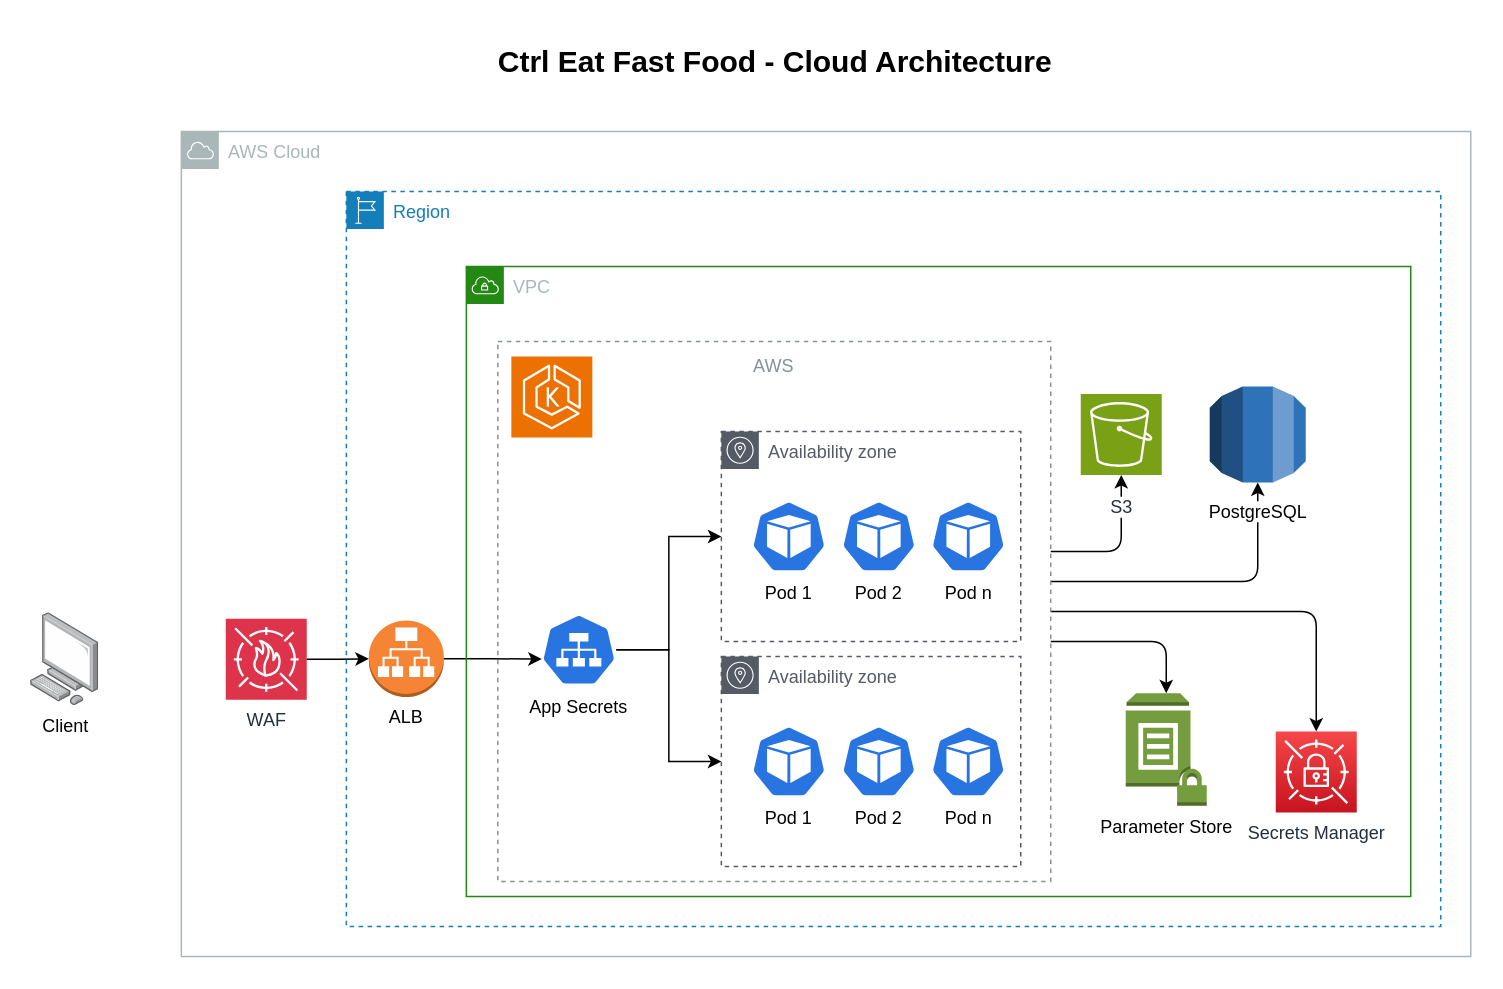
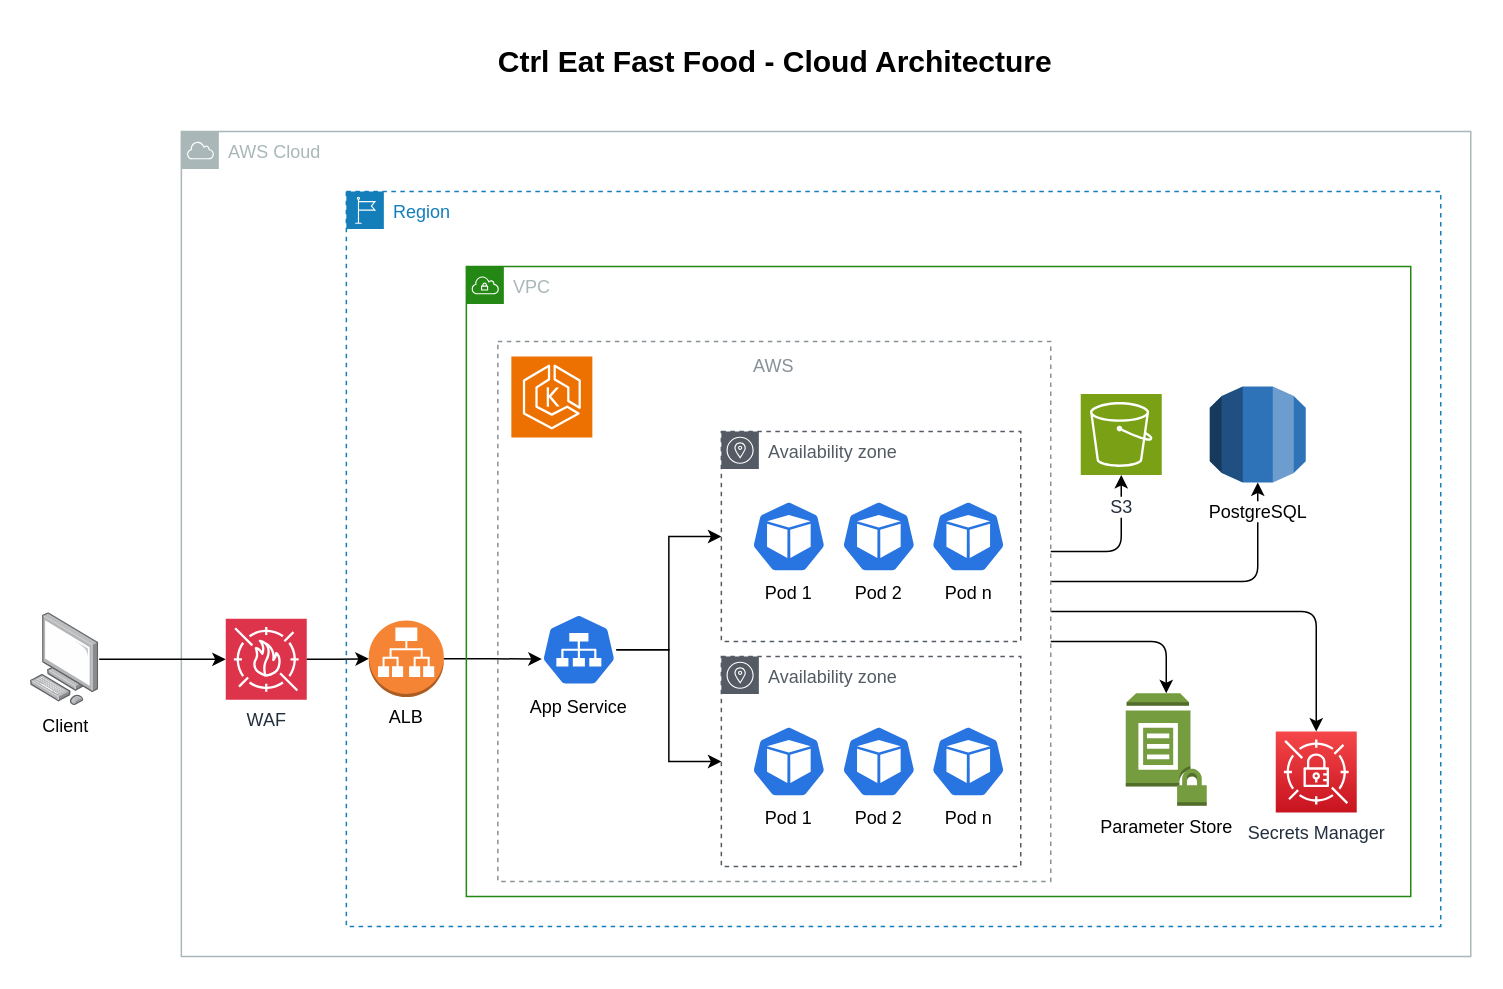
edge "Client" -> "WAF": added
node "App Secrets": label "App Secrets" -> "App Service"
